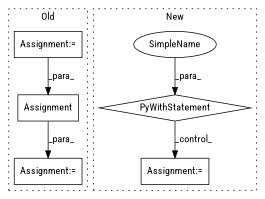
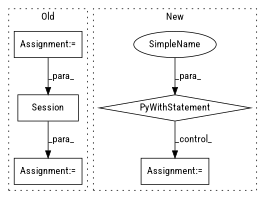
node "Assignment": label "Assignment" -> "Session"
